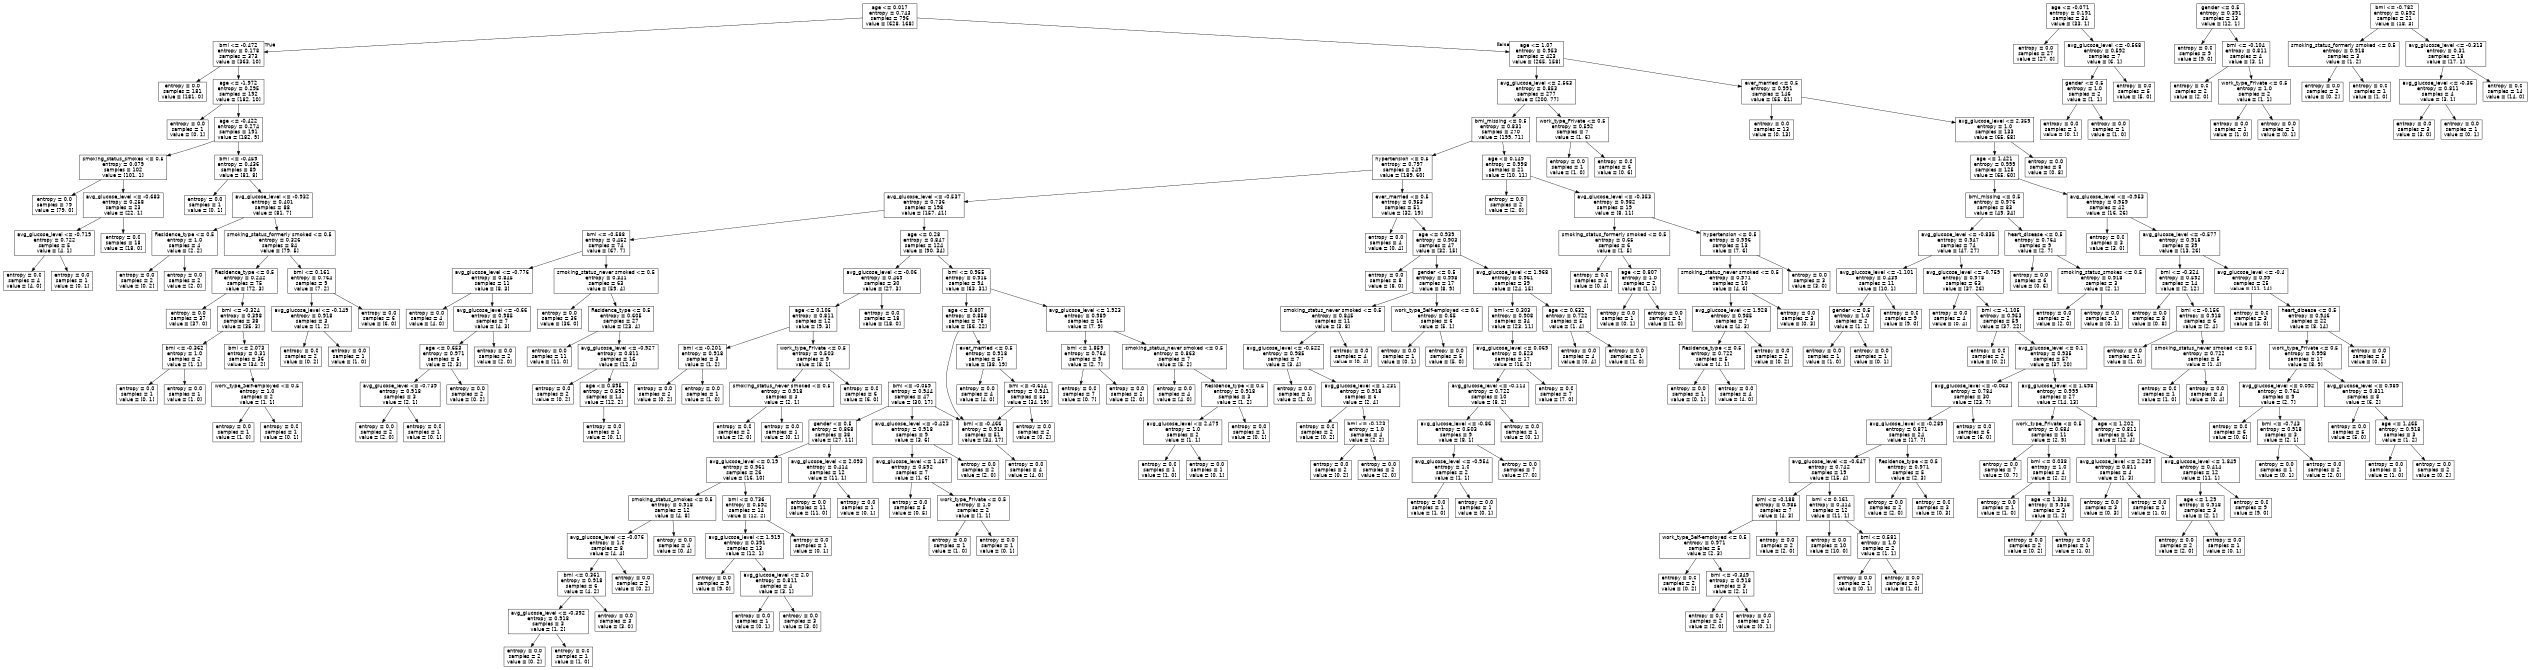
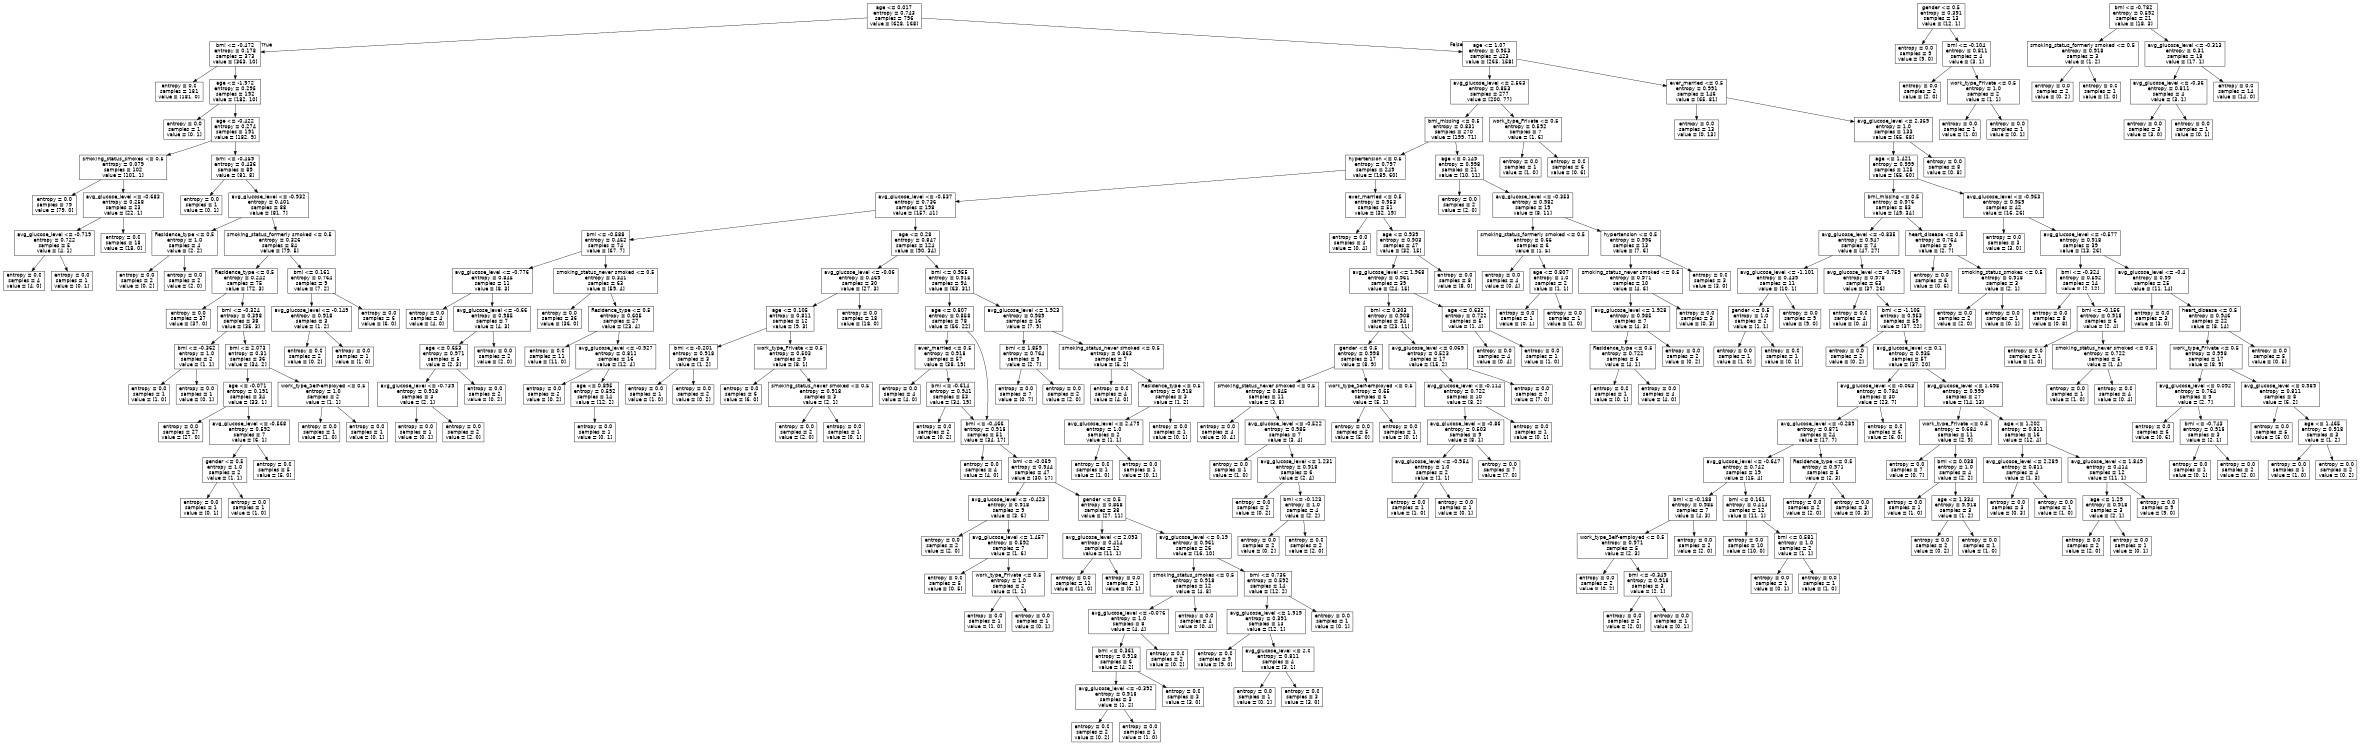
edge "age <= 0.939 entropy = 0.903 samples = 47 value = [32, 15]" -> "gender <= 0.5 entropy = 0.998 samples = 17 value = [8, 9]": now "bmi <= 0.303 entropy = 0.908 samples = 34 value = [23, 11]" -> "gender <= 0.5 entropy = 0.998 samples = 17 value = [8, 9]"
edge "bmi <= 2.073 entropy = 0.31 samples = 36 value = [34, 2]" -> "age <= -0.071 entropy = 0.191 samples = 34 value = [33, 1]": added
edge "bmi <= -0.059 entropy = 0.944 samples = 47 value = [30, 17]" -> "bmi <= -0.466 entropy = 0.918 samples = 51 value = [34, 17]": reversed
